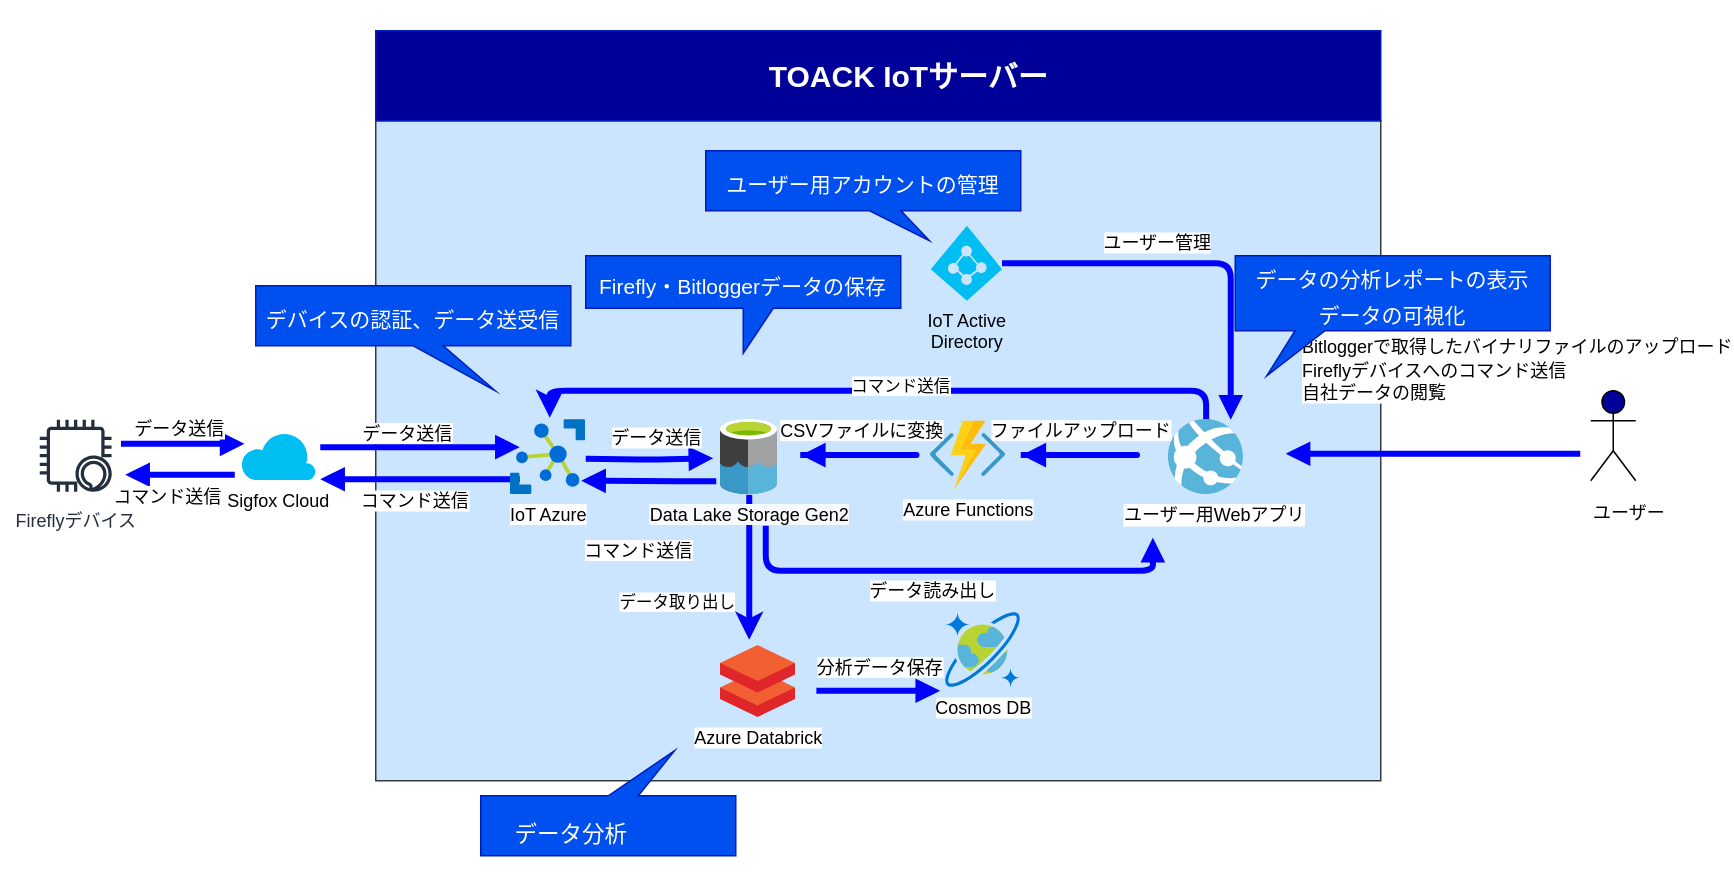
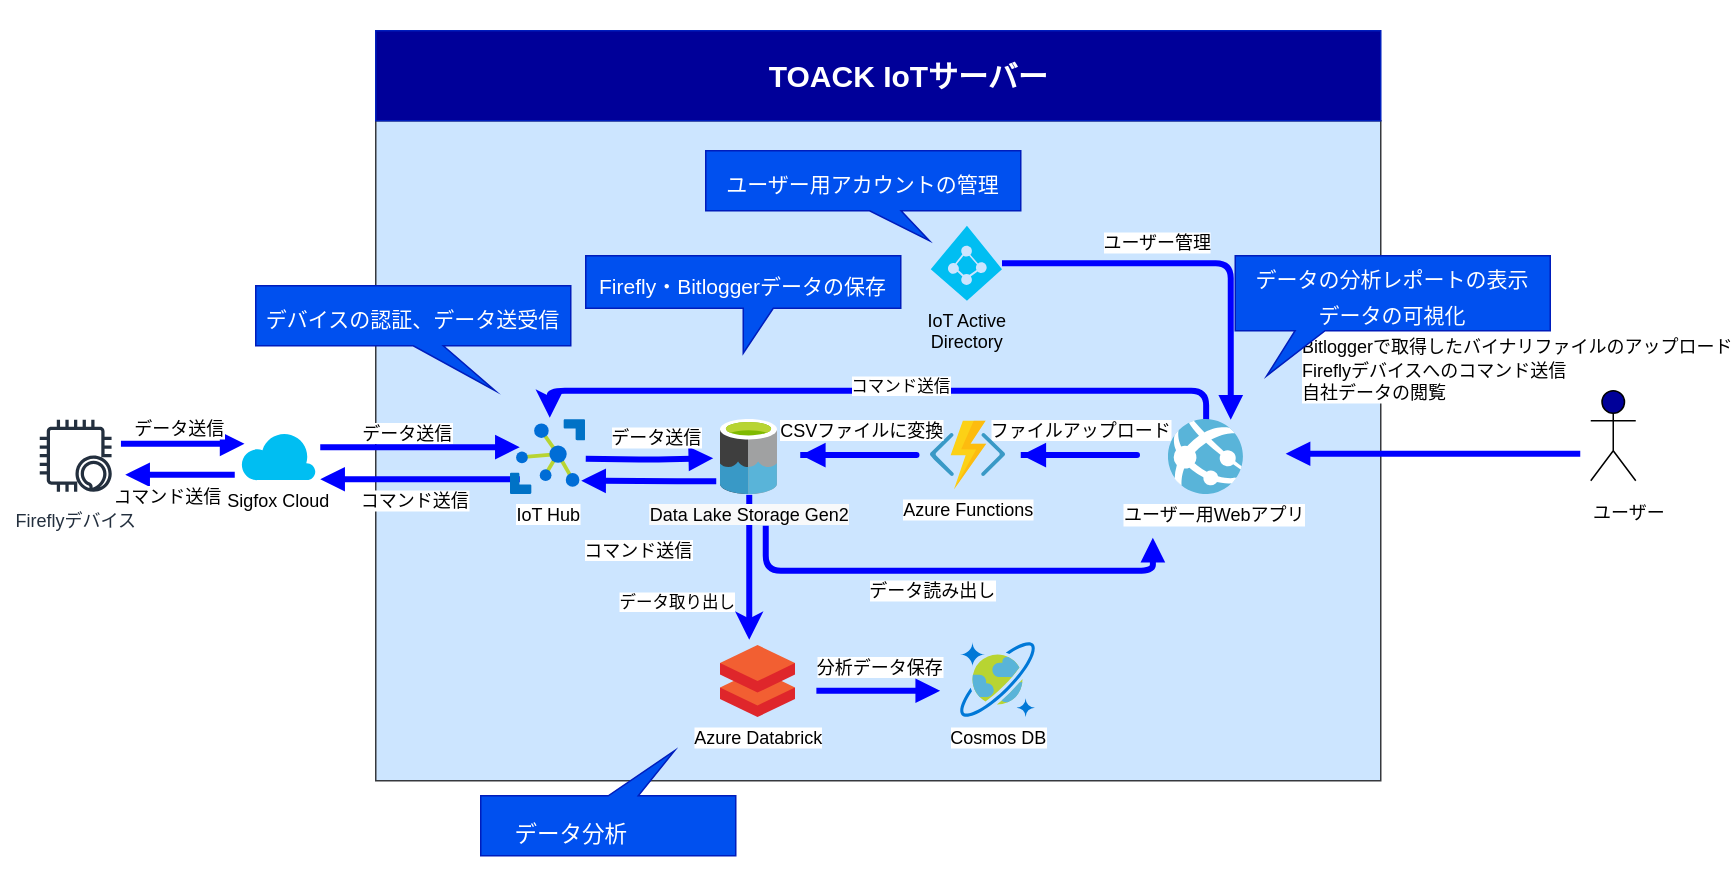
node "IoT Azure": label "IoT Azure" -> "IoT Hub"
node "Cosmos DB": moved (983, 650) -> (998, 680)
